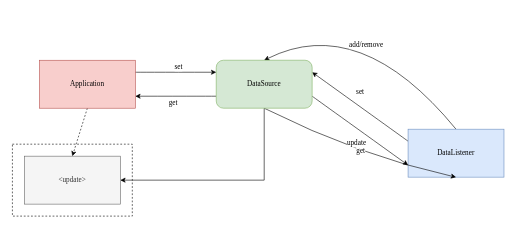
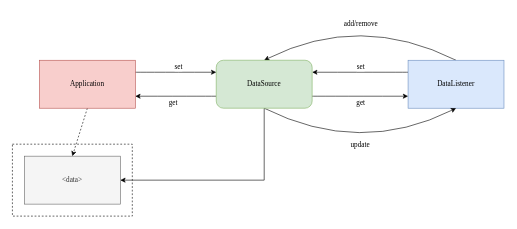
node "DataListener": moved (456, 153) -> (456, 84)
node "<update>": label "<update>" -> "<data>"
